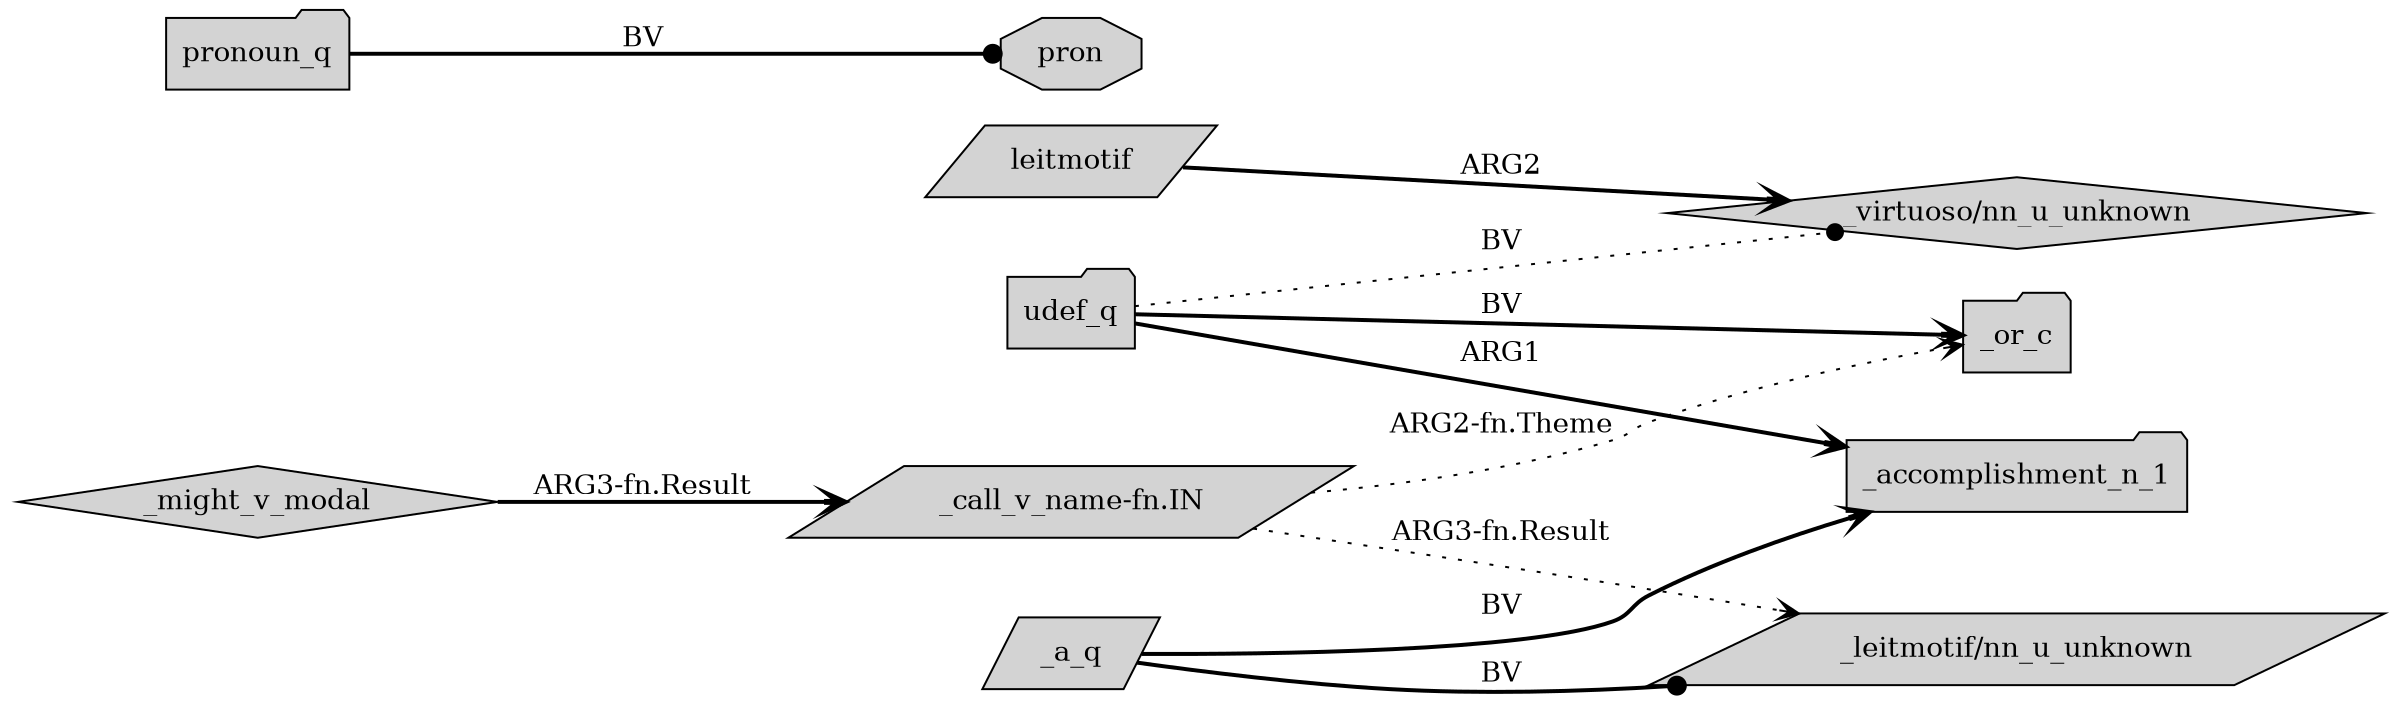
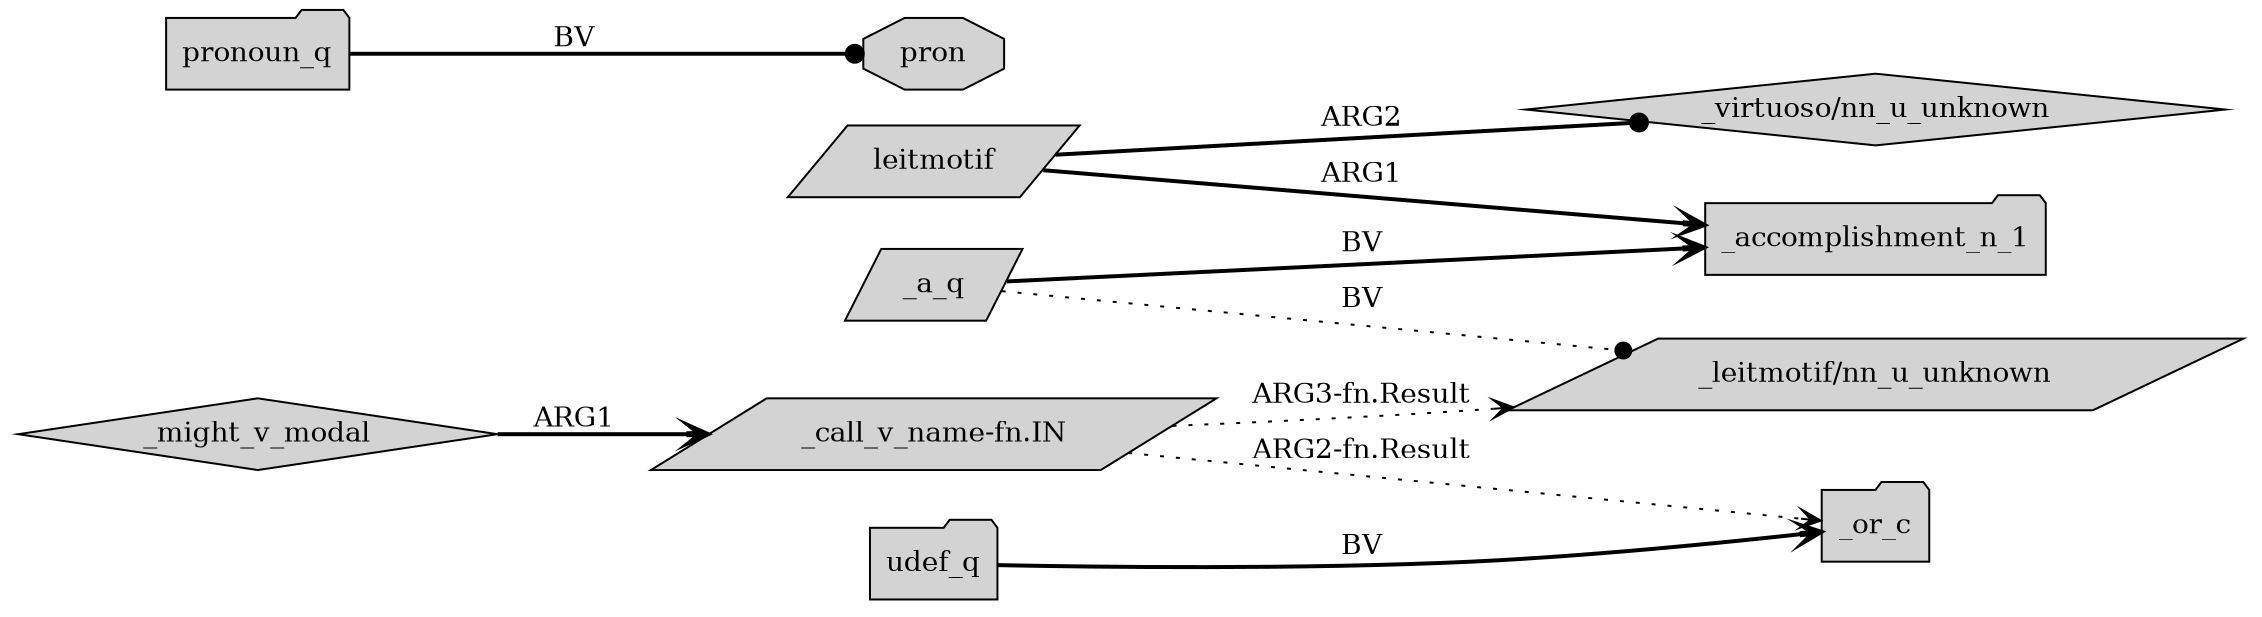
edge "leitmotif" -> "_virtuoso/nn_u_unknown": arrowhead vee -> dot
edge "udef_q" -> "_virtuoso/nn_u_unknown": removed, label "BV"
edge "udef_q" -> "_accomplishment_n_1": now "leitmotif" -> "_accomplishment_n_1"
edge "_call_v_name-fn.IN" -> "_or_c": label "ARG2-fn.Theme" -> "ARG2-fn.Result"
edge "_might_v_modal" -> "_call_v_name-fn.IN": label "ARG3-fn.Result" -> "ARG1"
edge "_a_q" -> "_leitmotif/nn_u_unknown": style bold -> dotted
